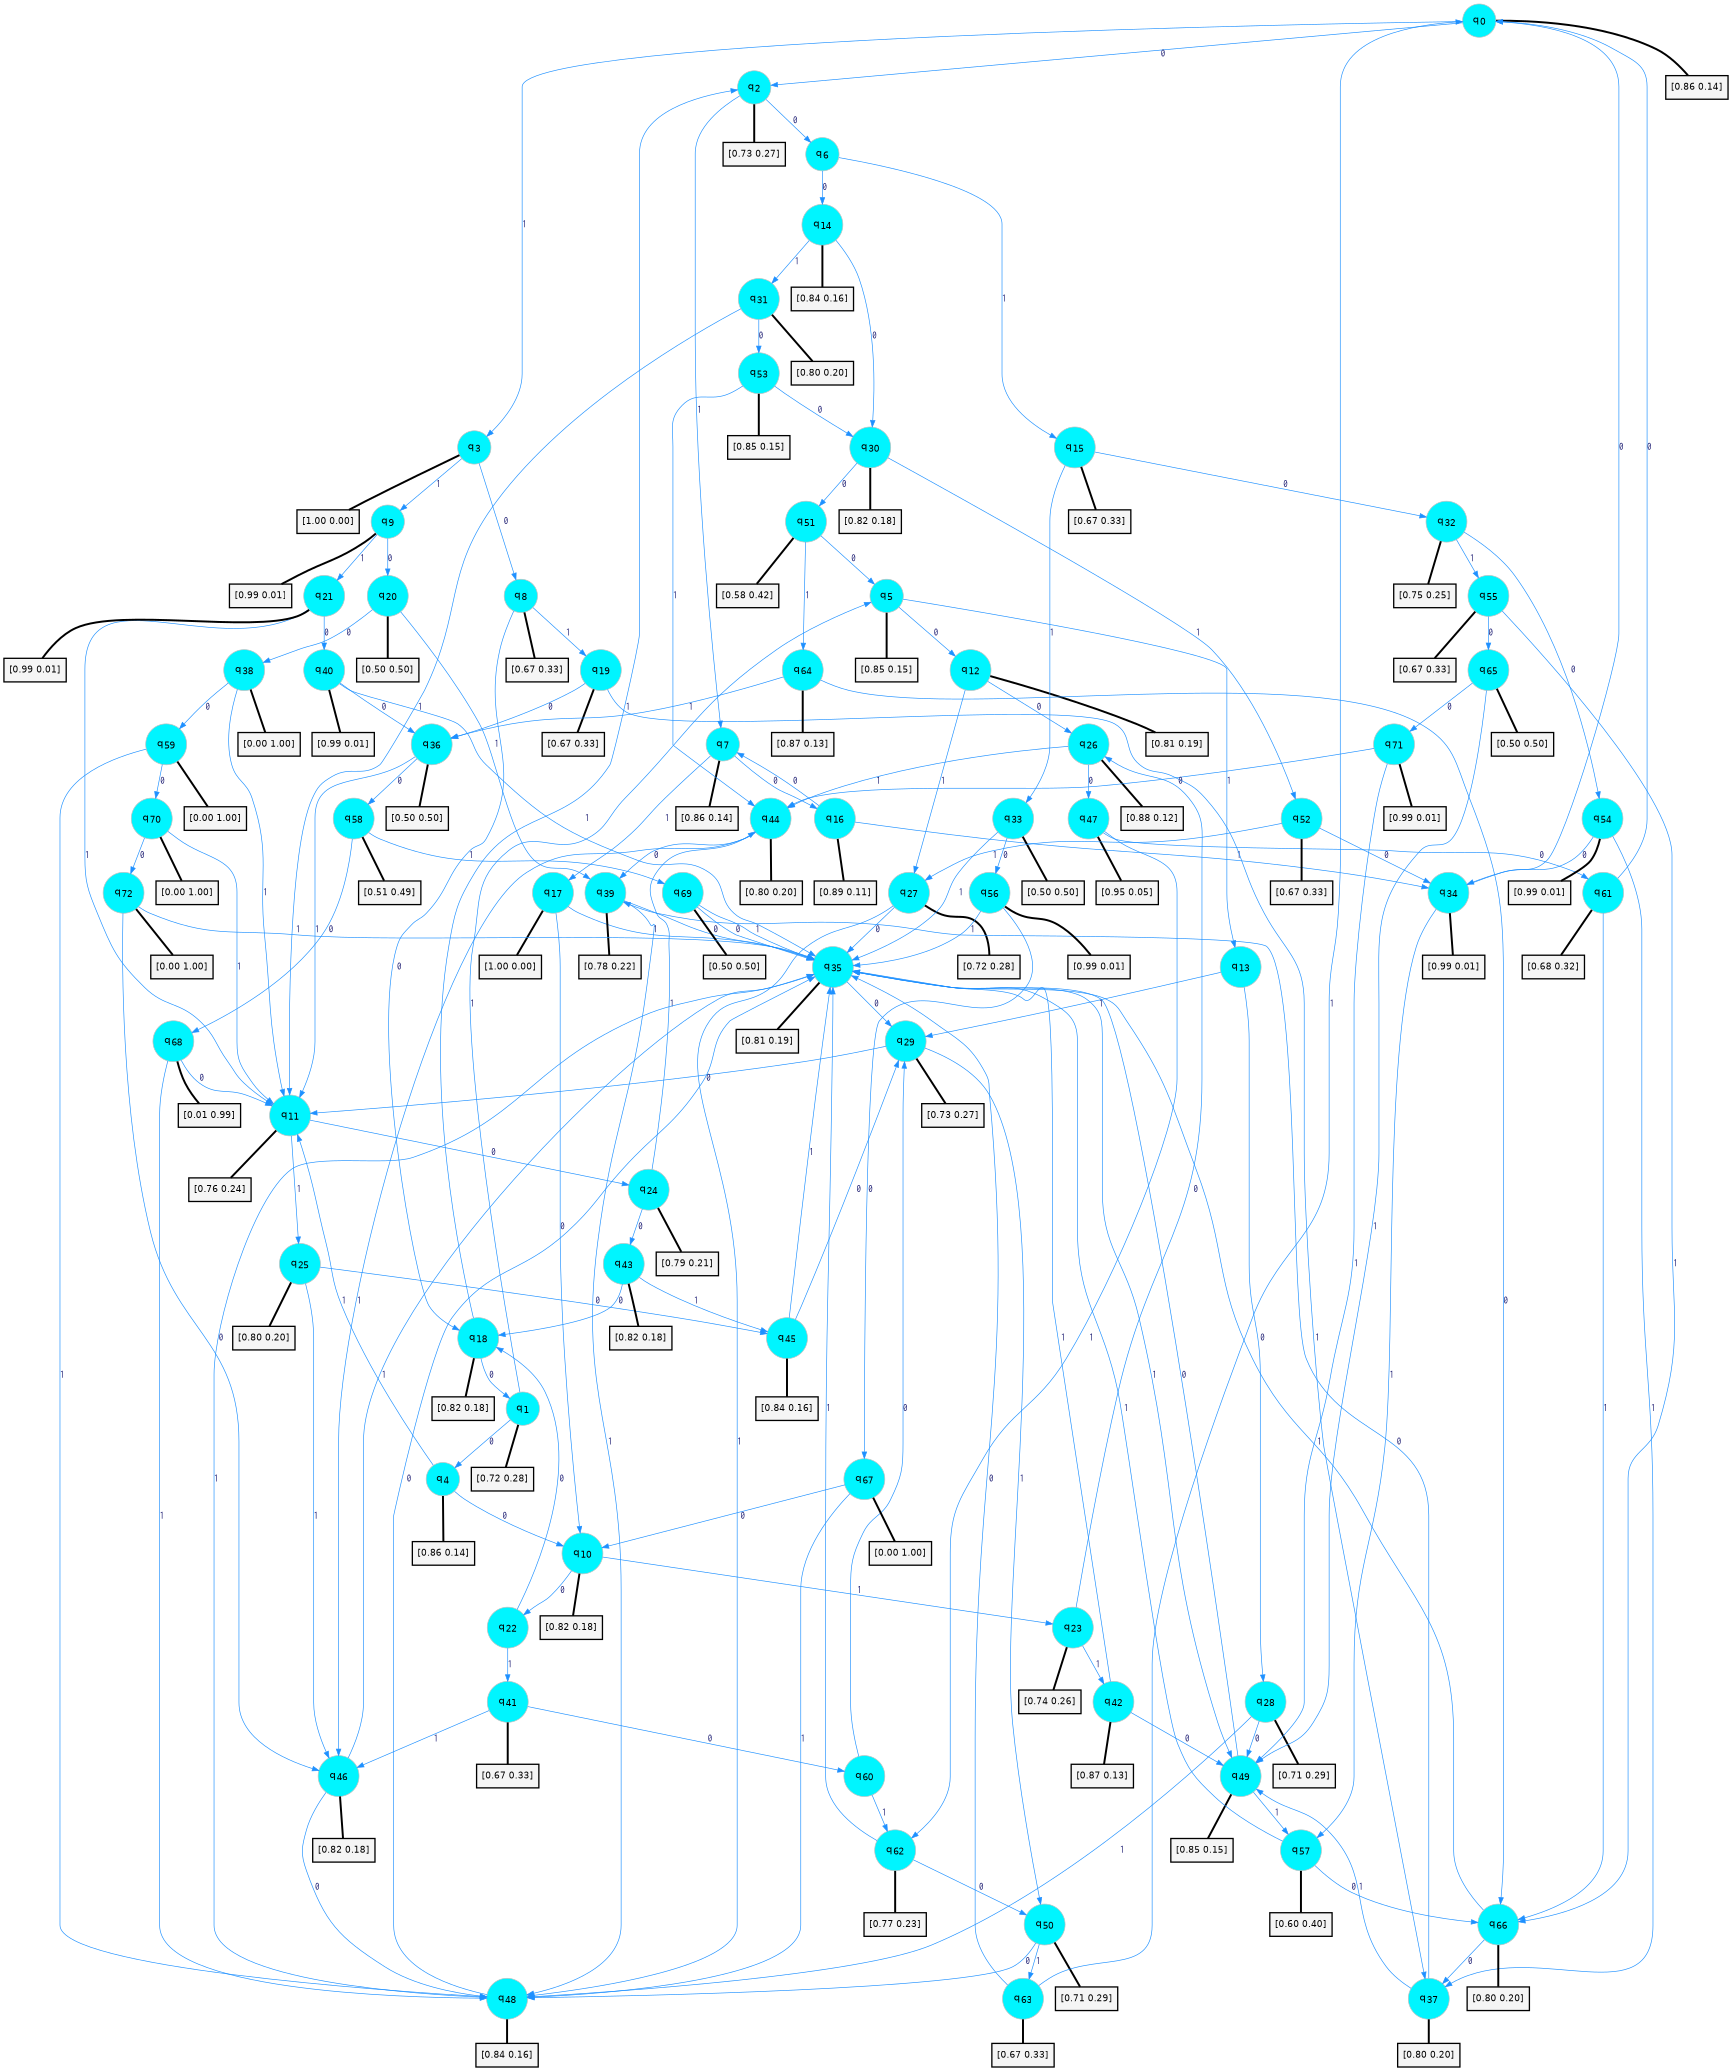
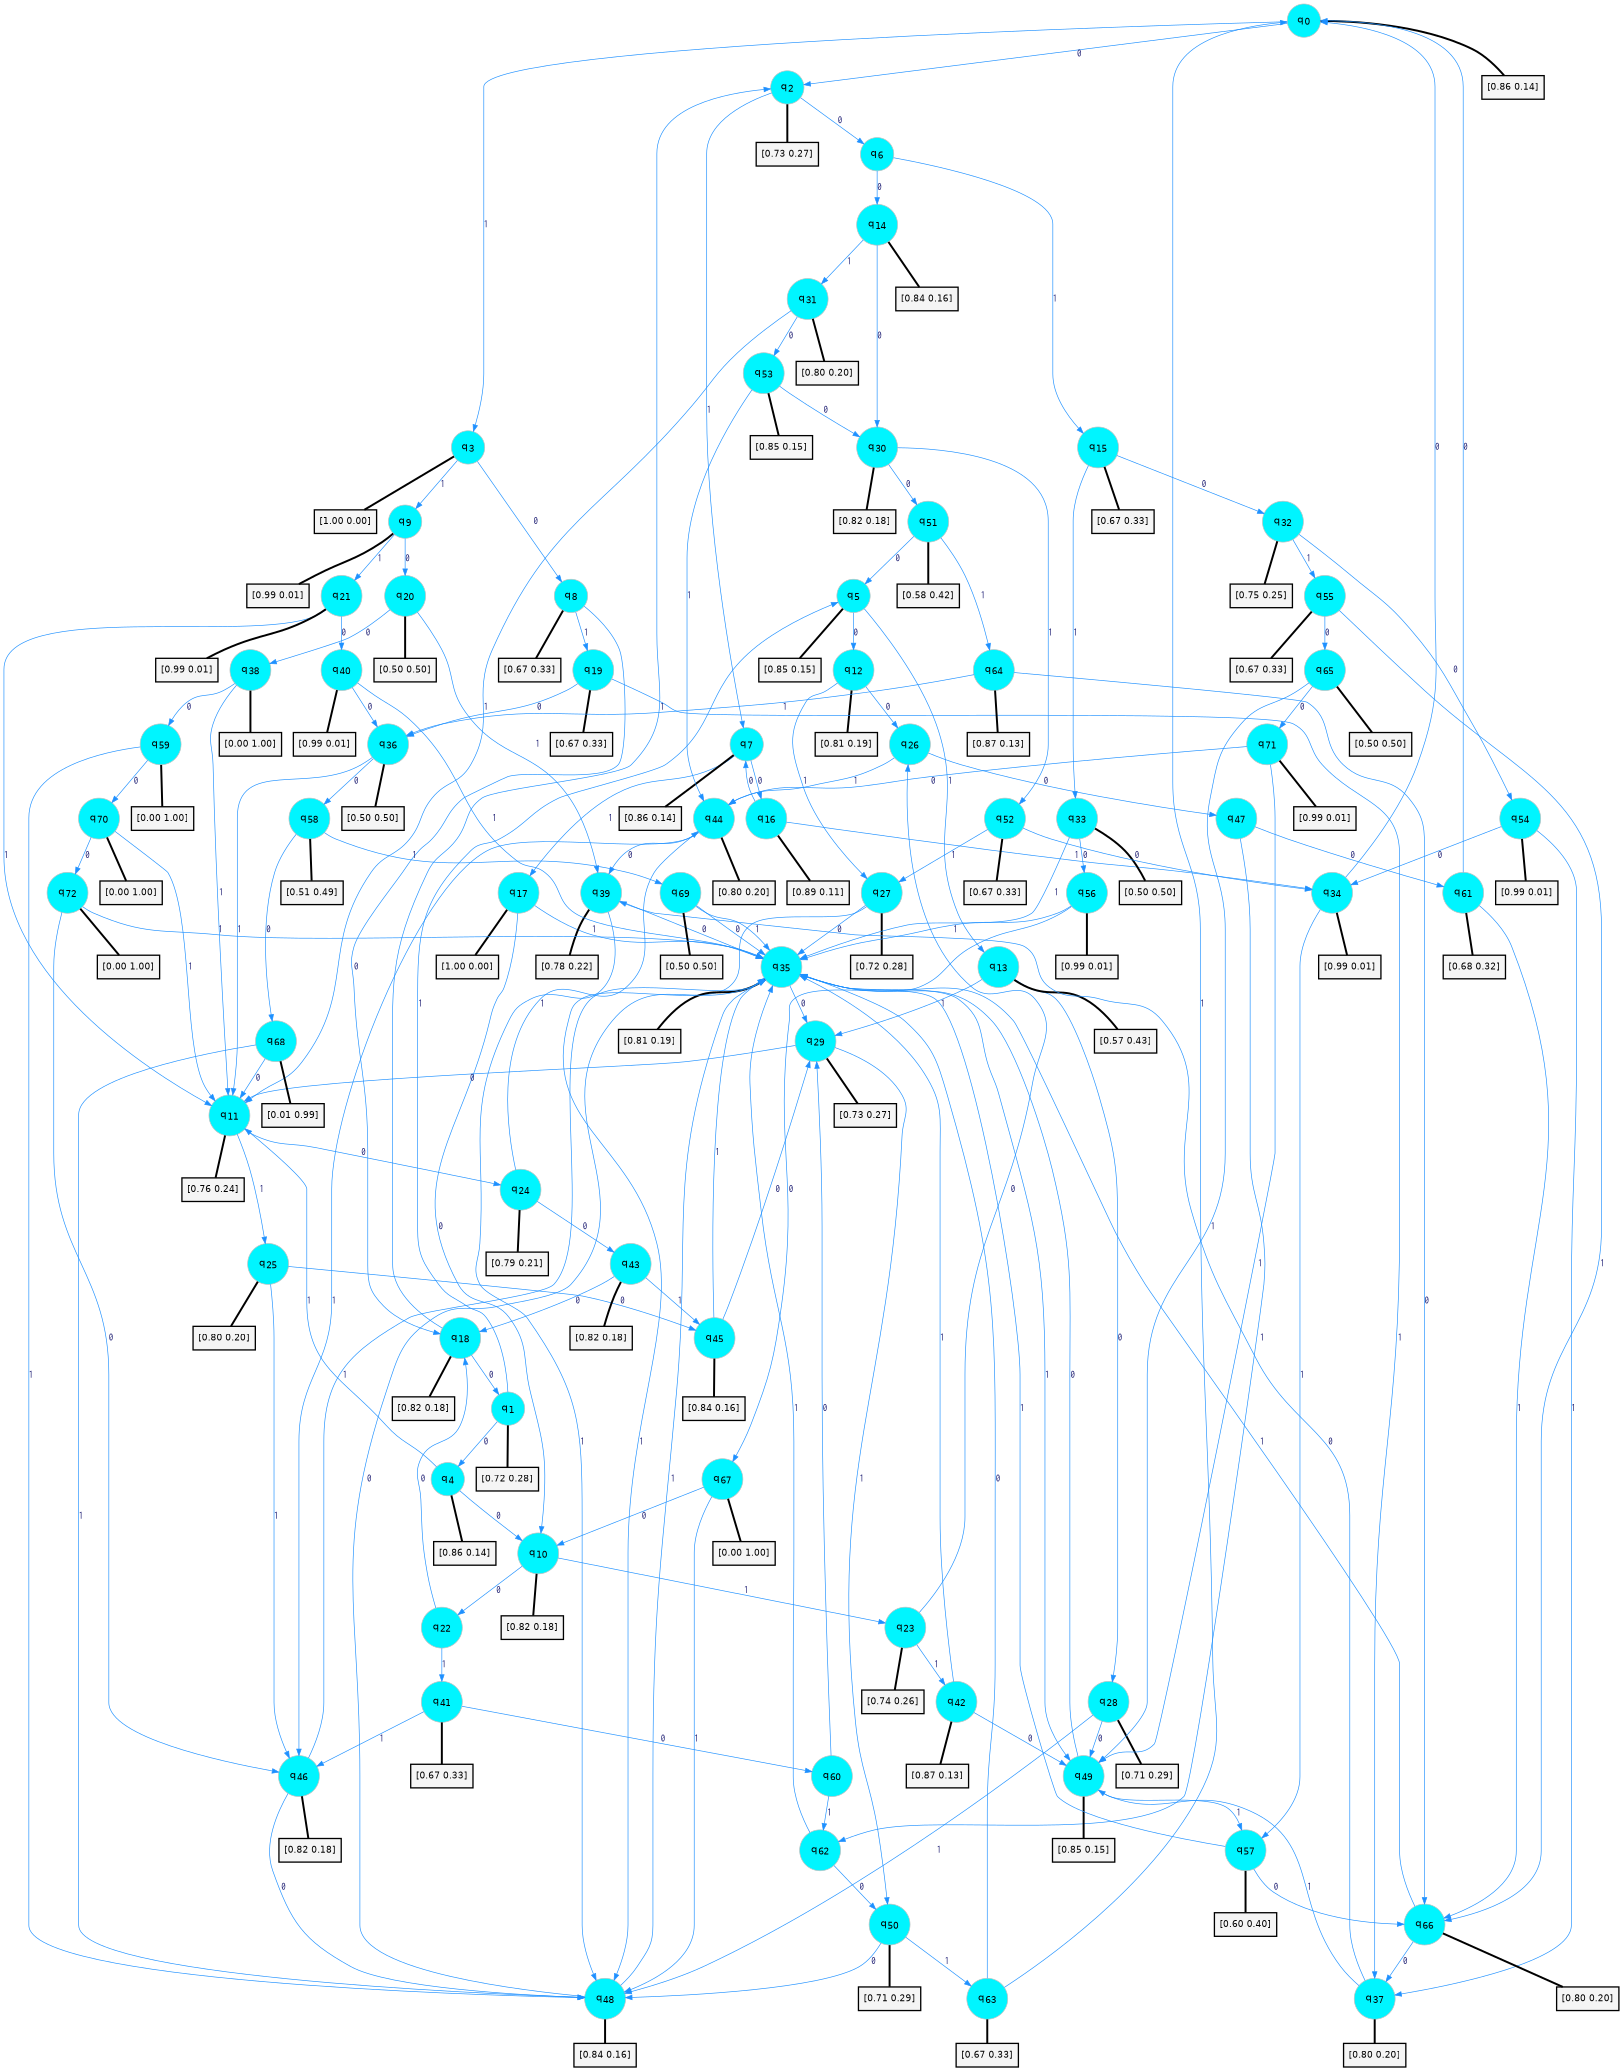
node "[0.88 0.12]": removed
node "[0.95 0.05]": removed
node "[0.57 0.43]": added
node "[0.77 0.23]": removed
